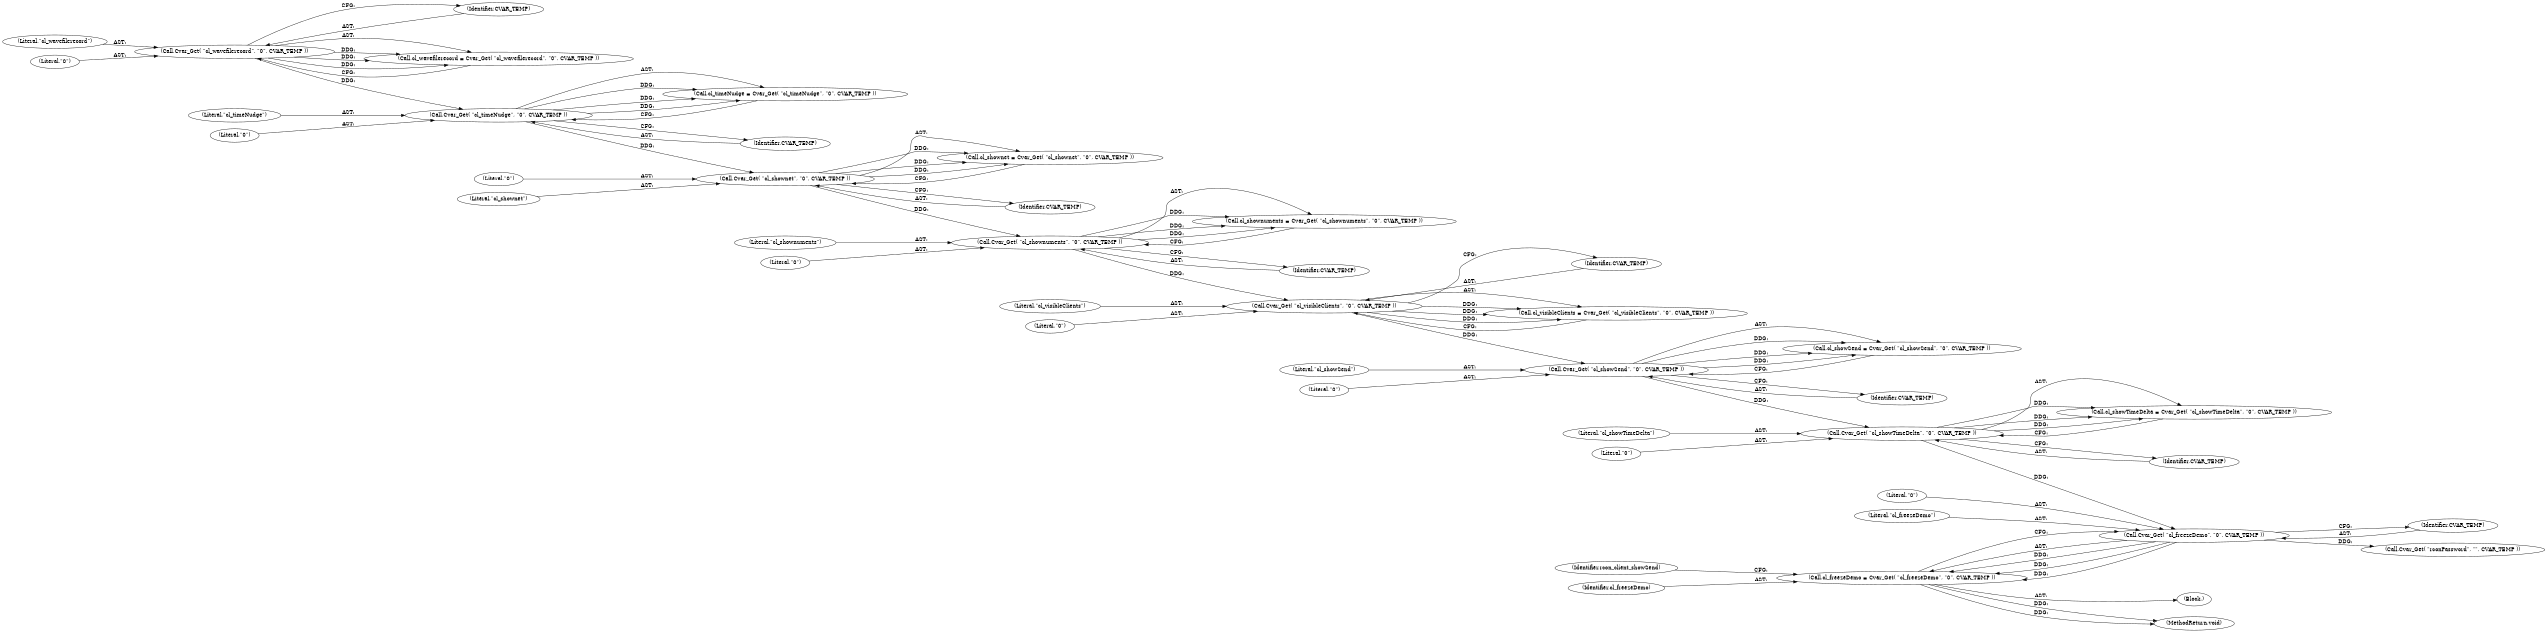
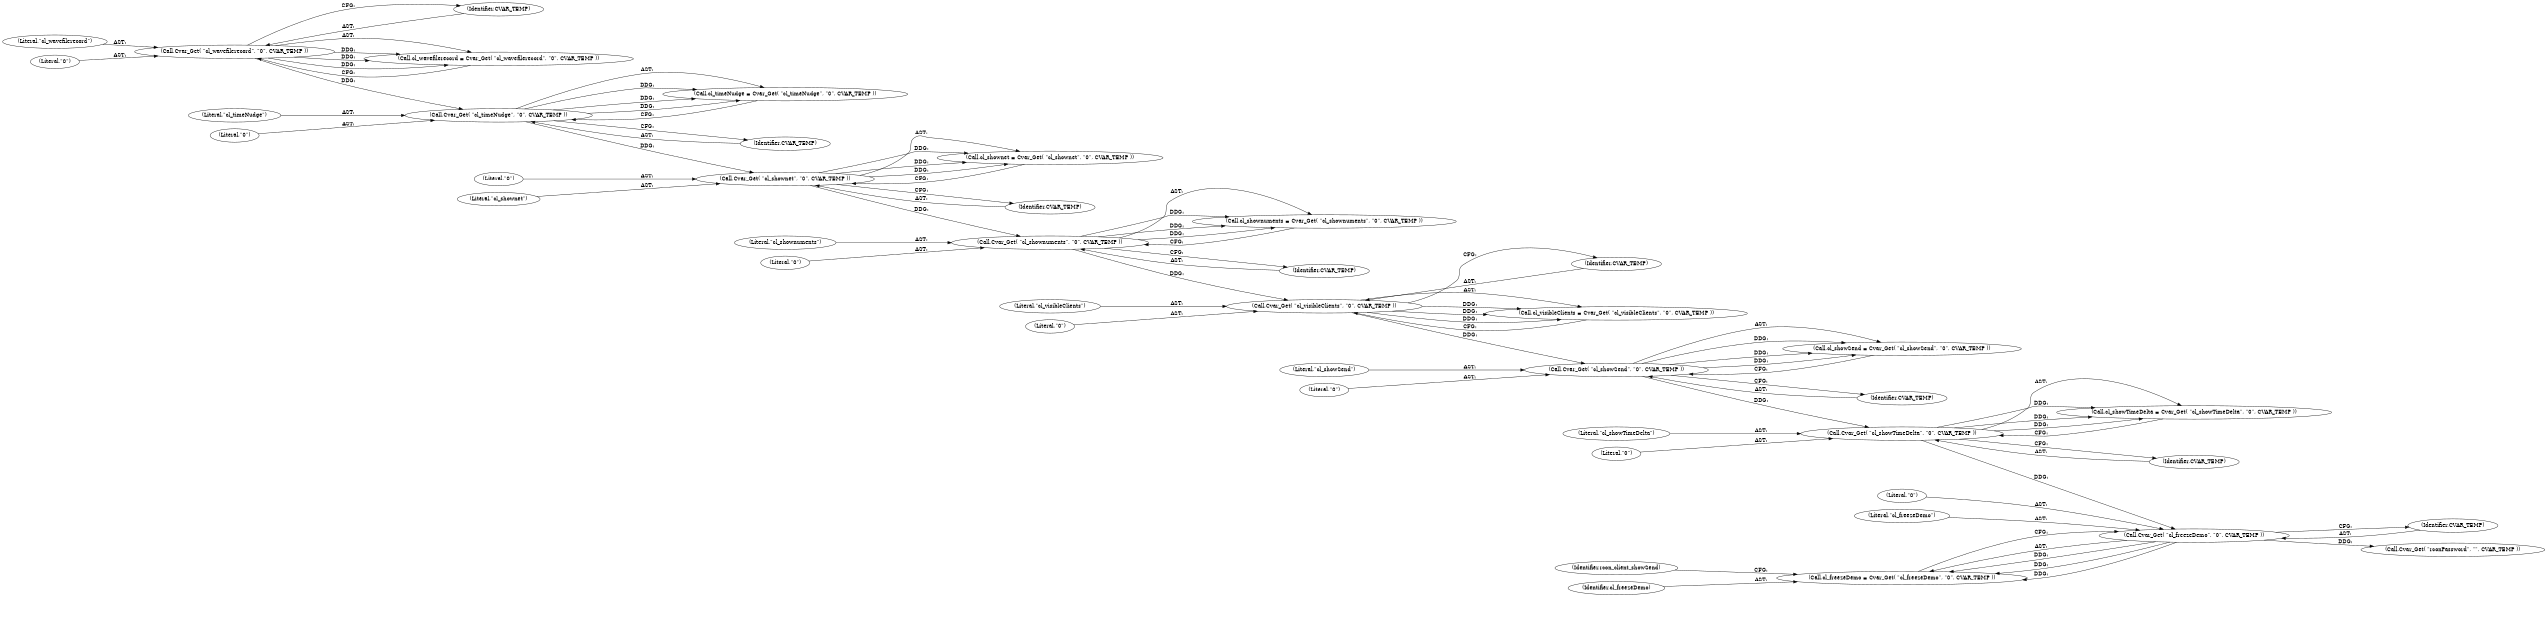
node "(Block,)": removed
node "(MethodReturn,void)": removed
